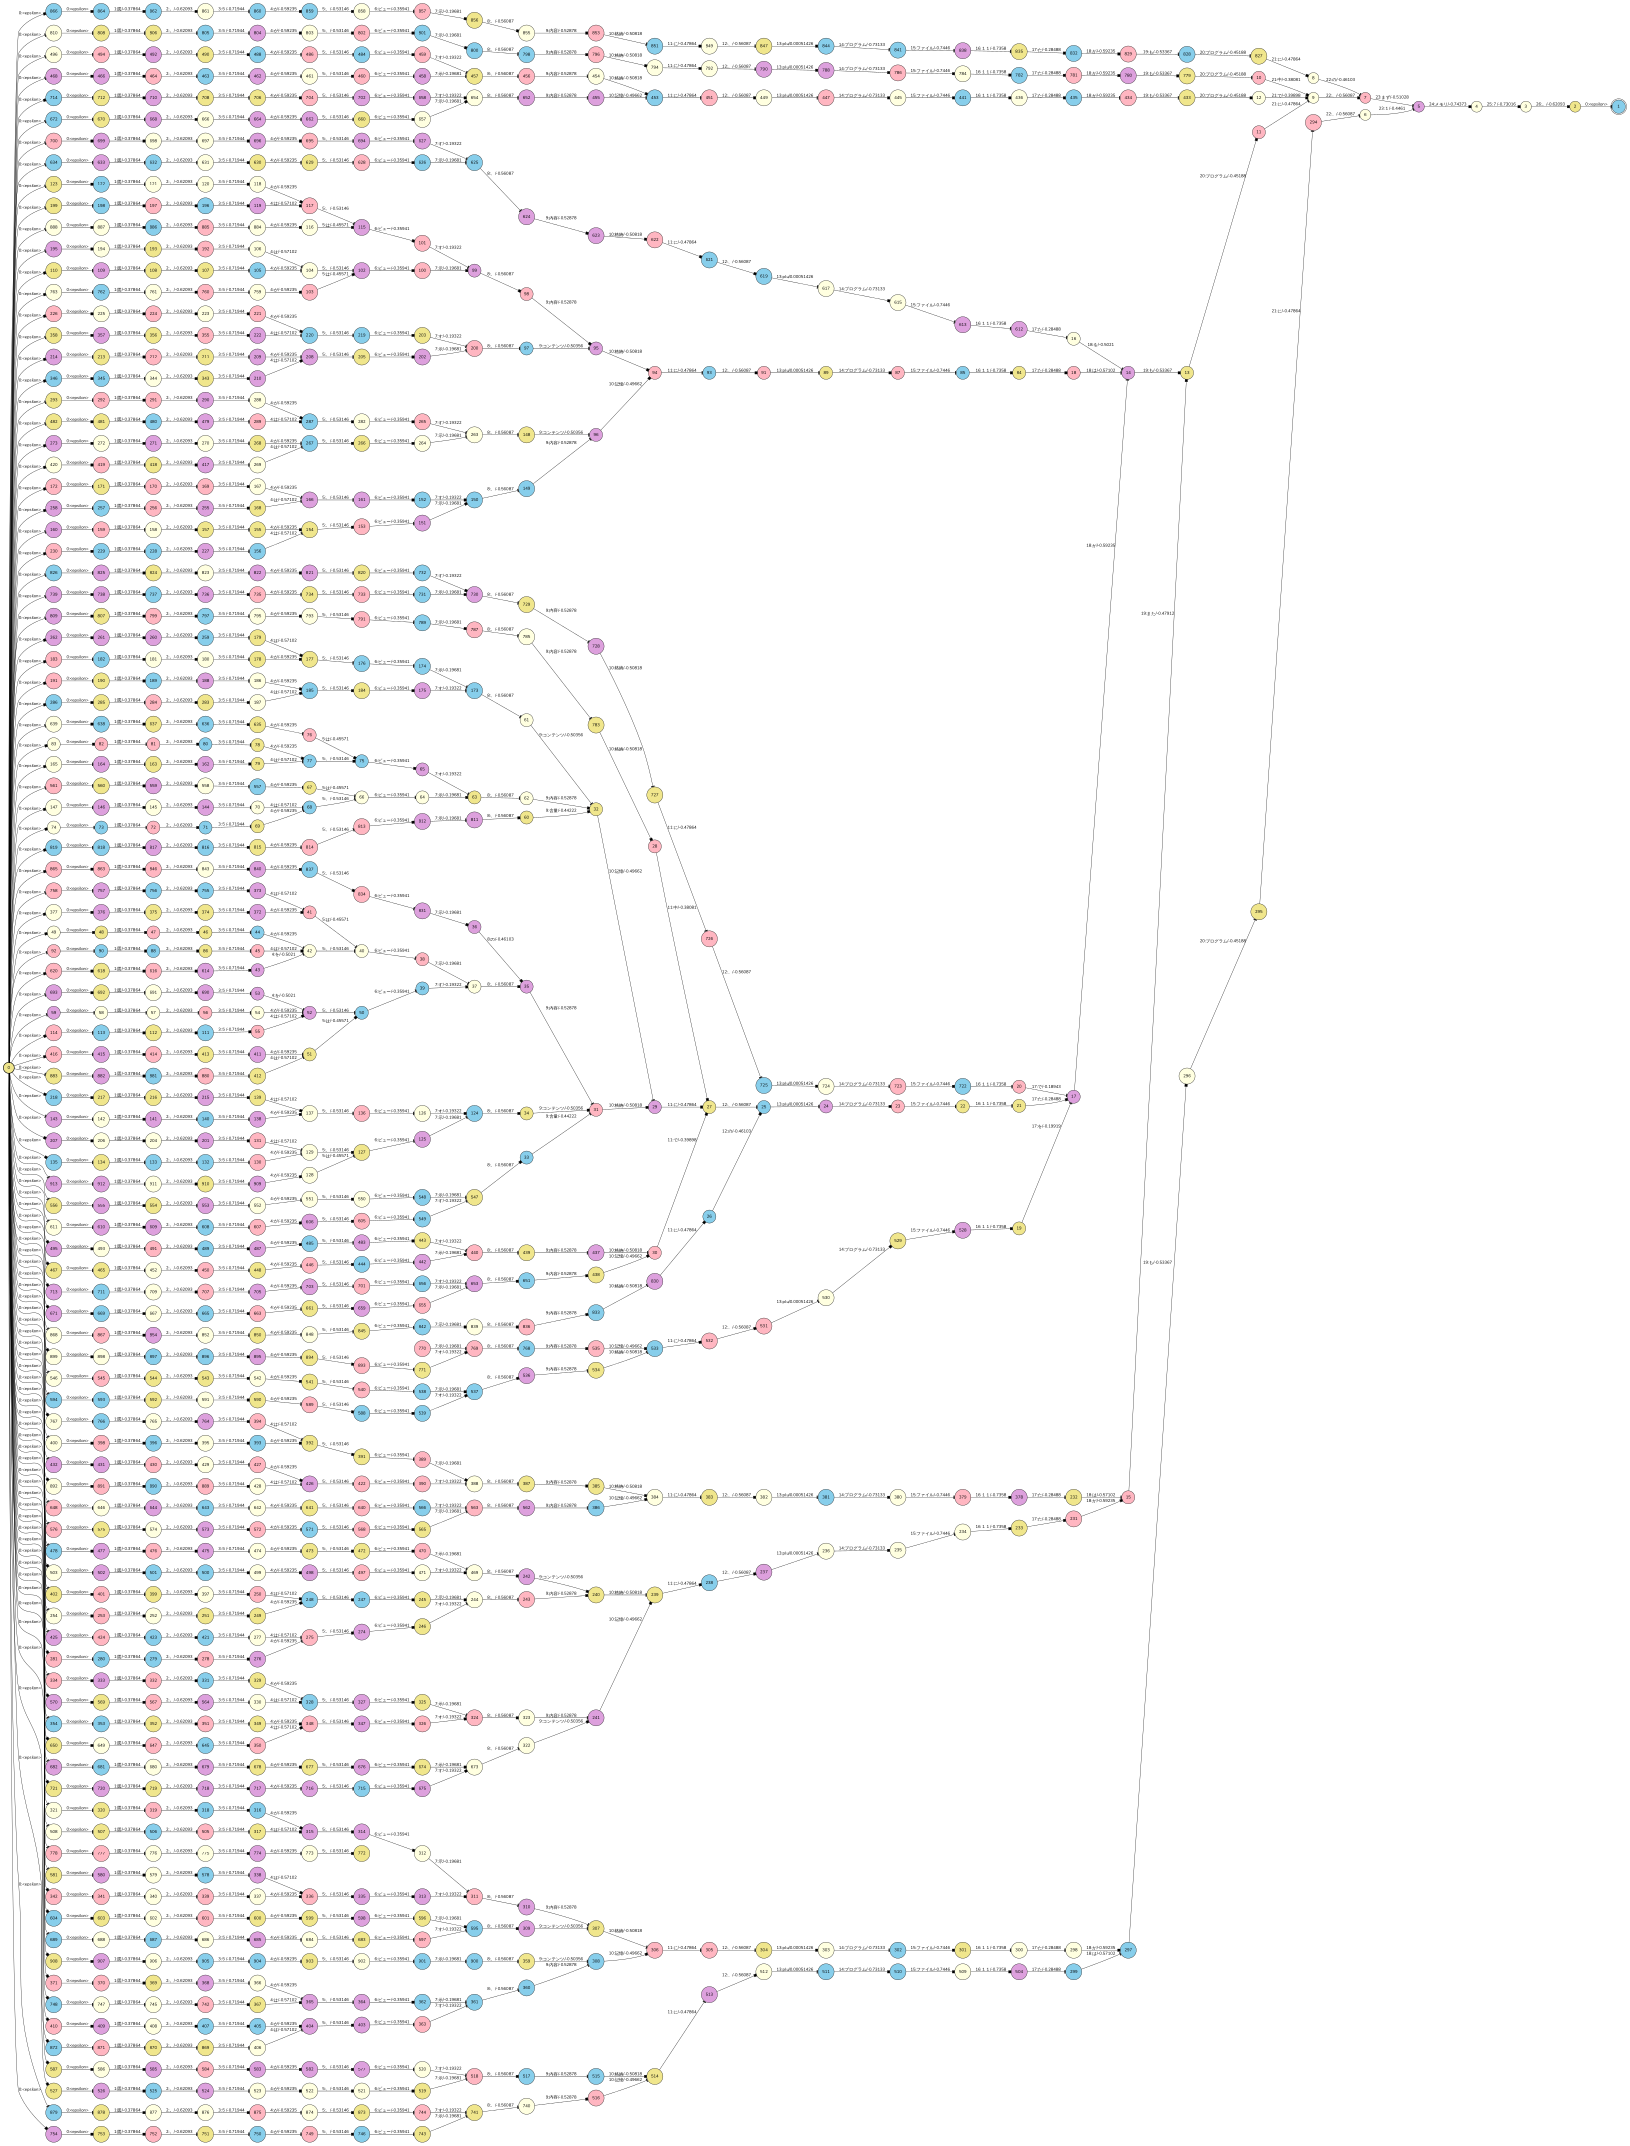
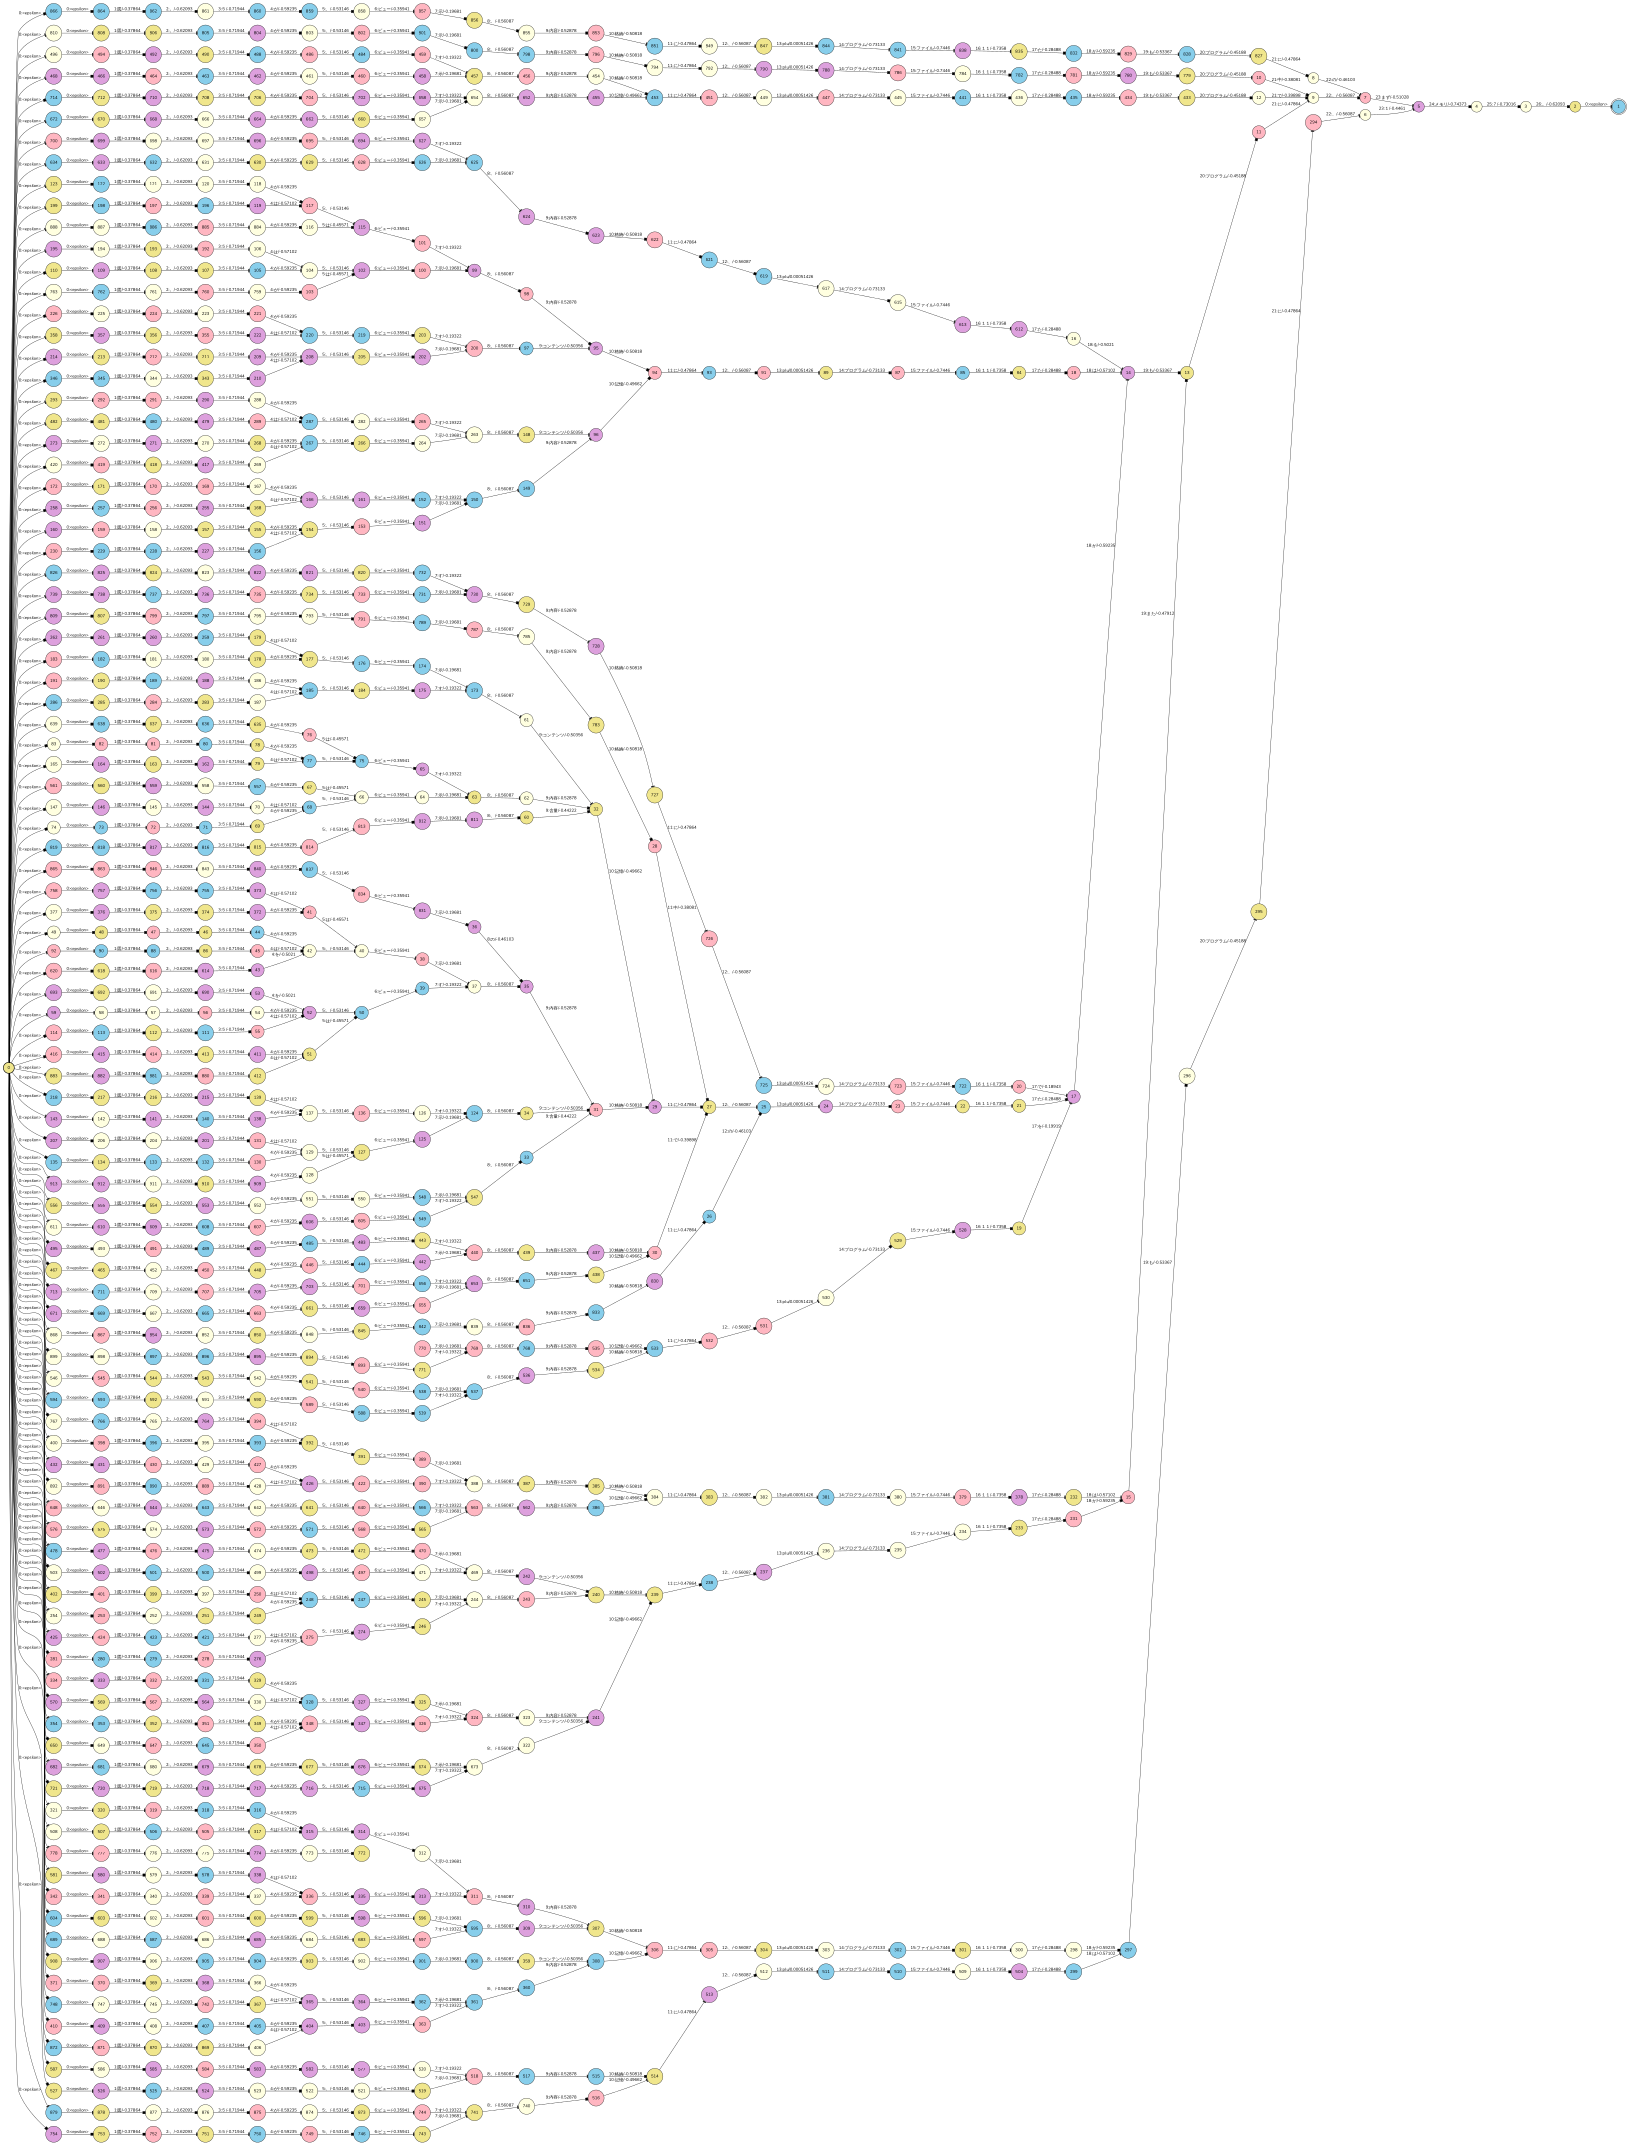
edge "730" -> "729": arrowhead tee -> box
